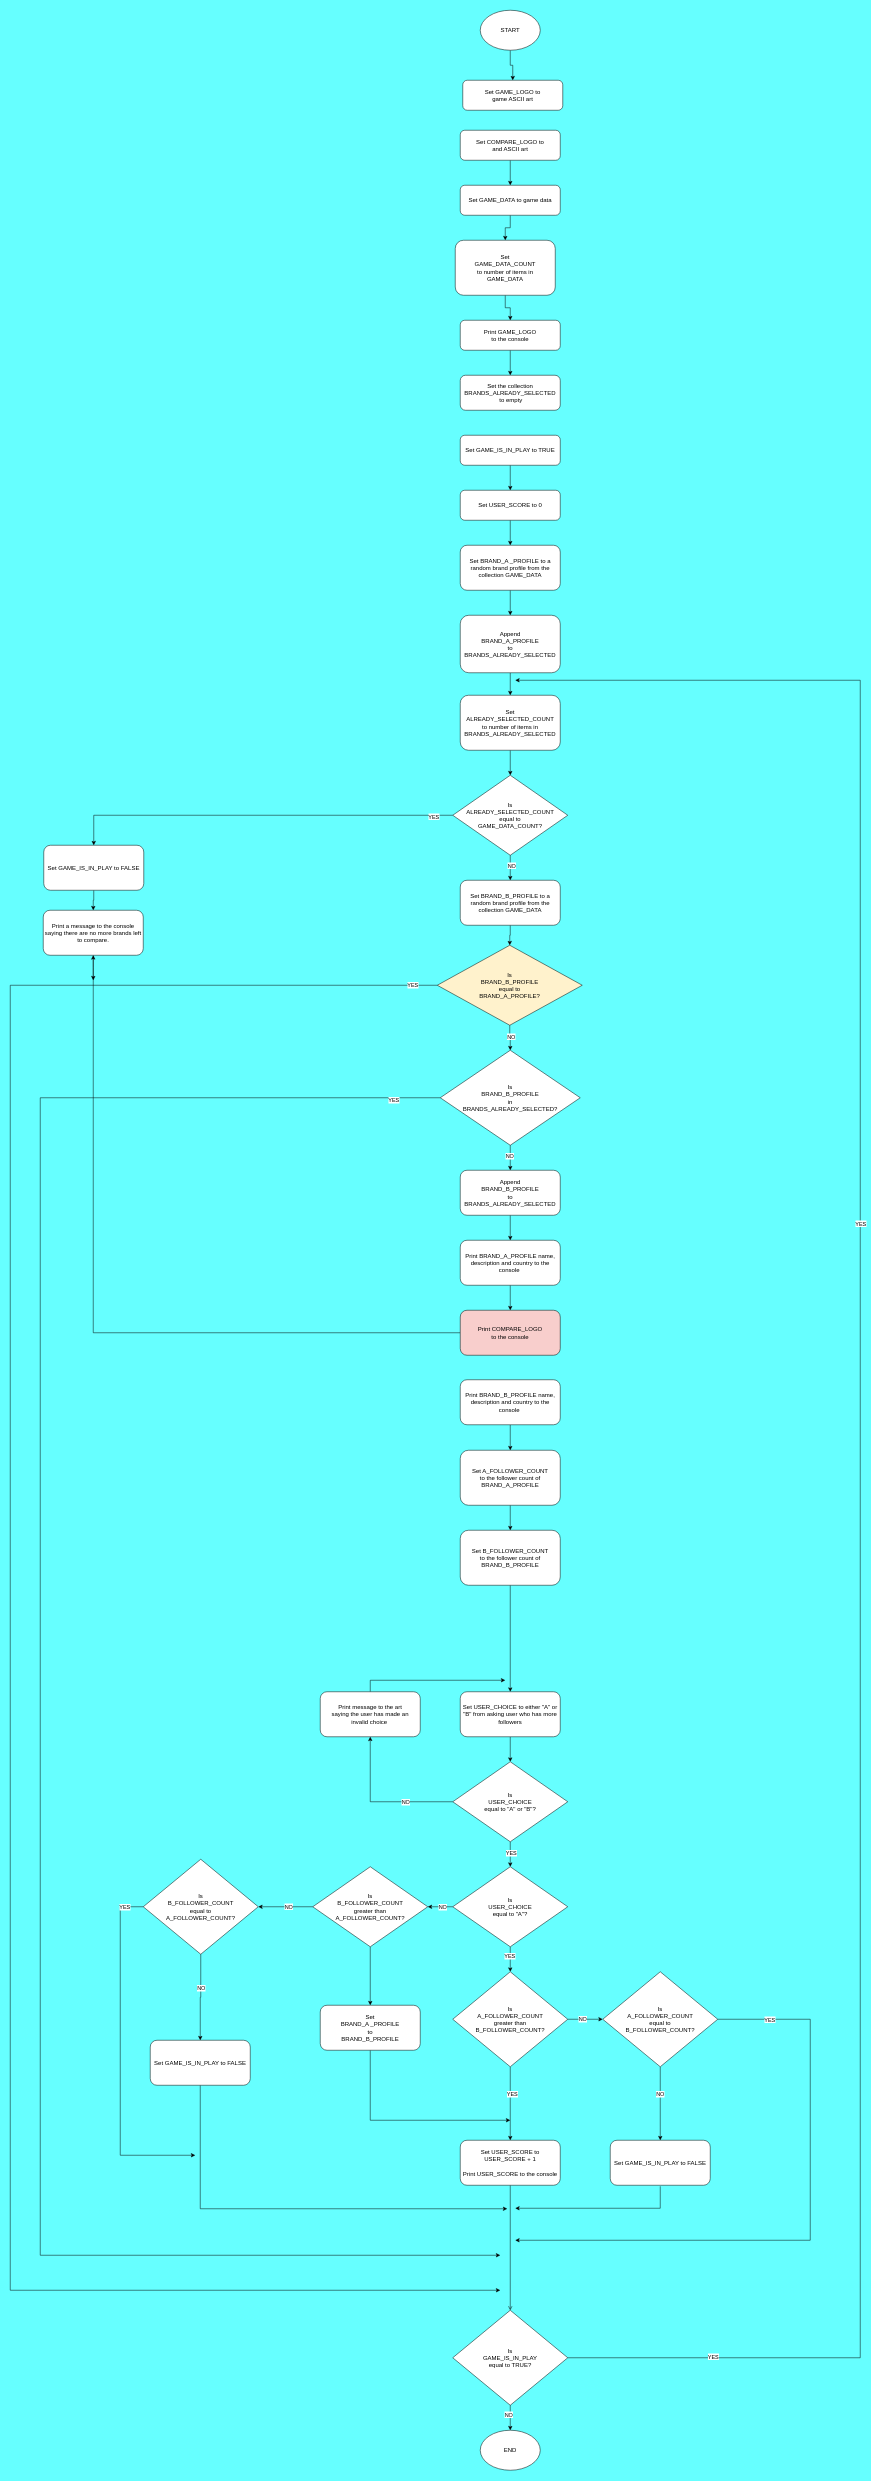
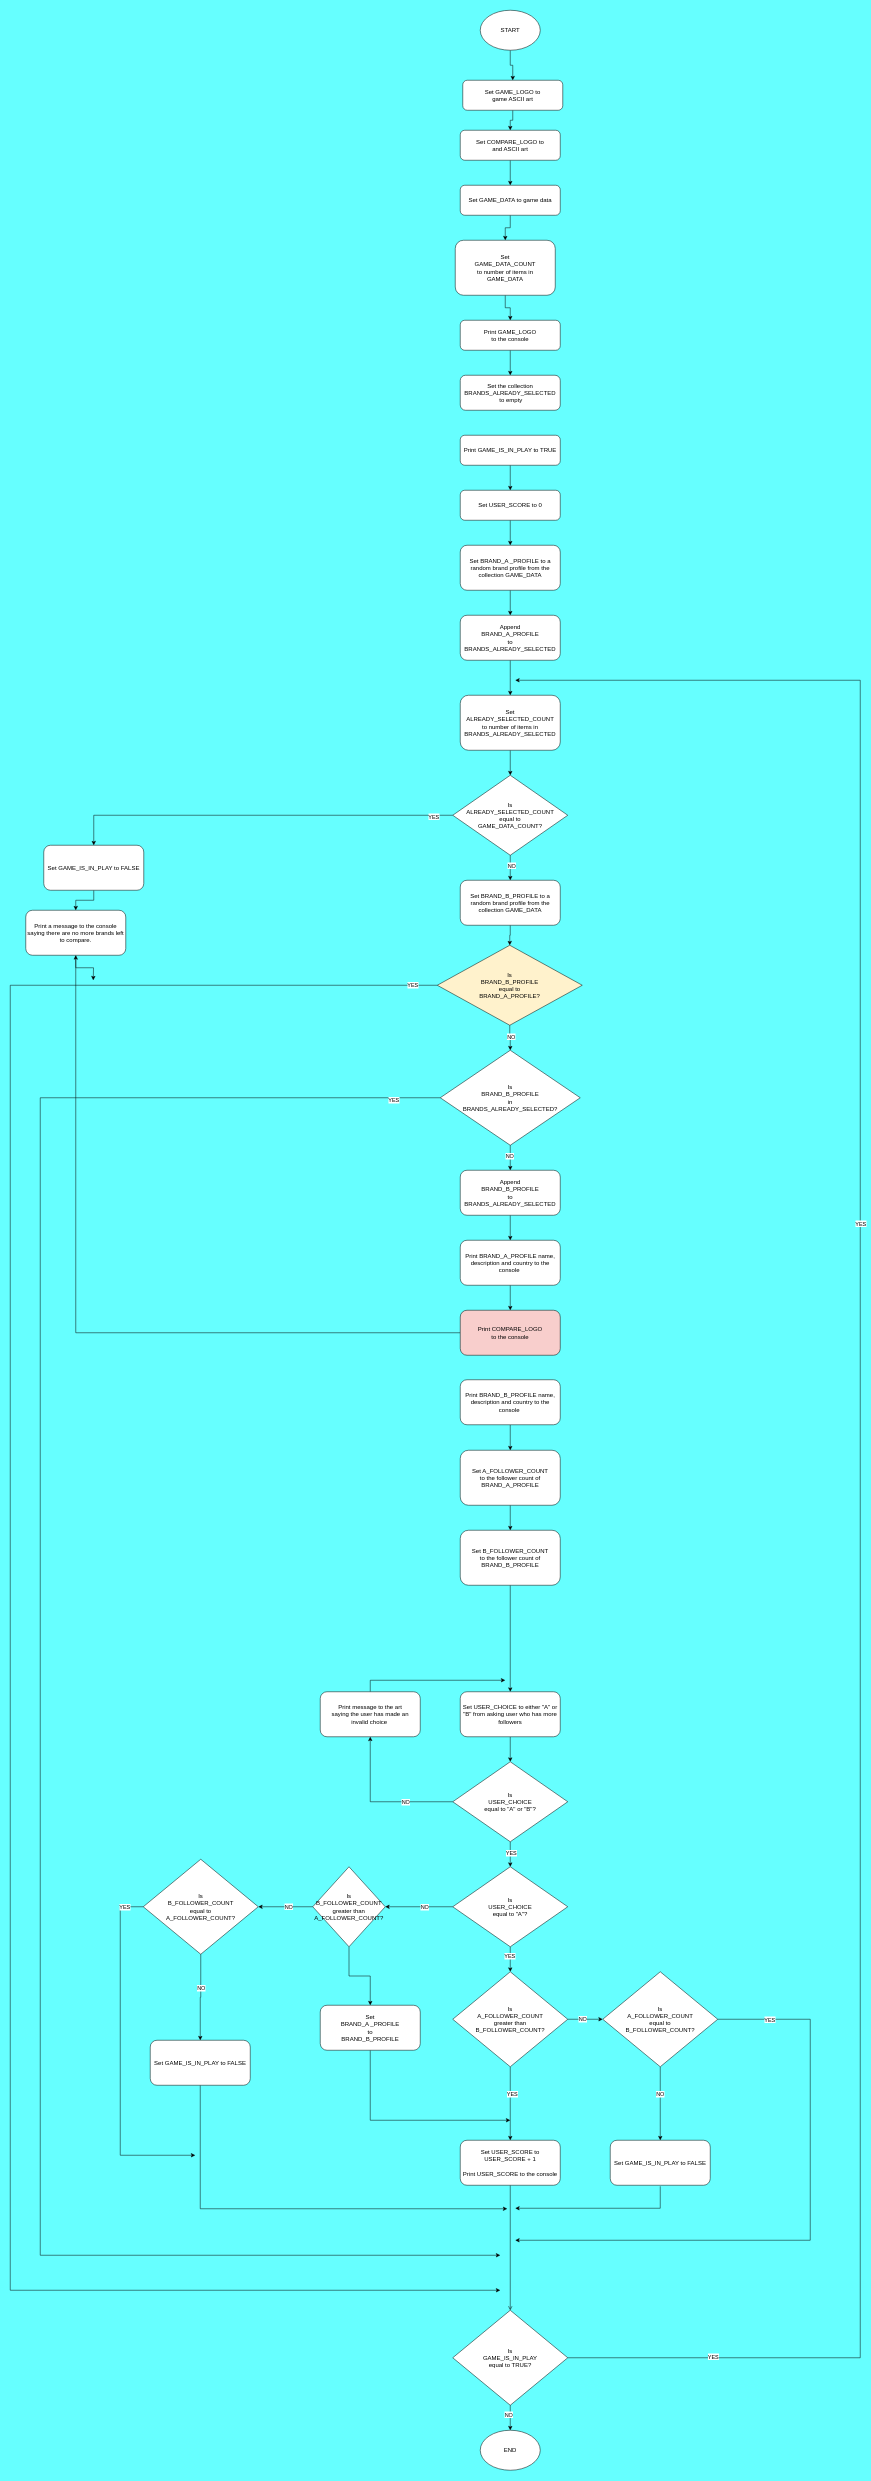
edge "Set GAME_LOGO to game ASCII art" -> "Set COMPARE_LOGO to and ASCII art": added
node "Set GAME_IS_IN_PLAY to TRUE": label "Set GAME_IS_IN_PLAY to TRUE" -> "Print GAME_IS_IN_PLAY to TRUE"
node "Append BRAND_A_PROFILE to BRANDS_ALREADY_SELECTED": size 100x58 -> 100x45
node "Print a message to the console saying there are no more brands left to compare.": moved (93, 933) -> (76, 933)
node "Is B_FOLLOWER_COUNT greater than A_FOLLOWER_COUNT?": size 115x80 -> 73x80
